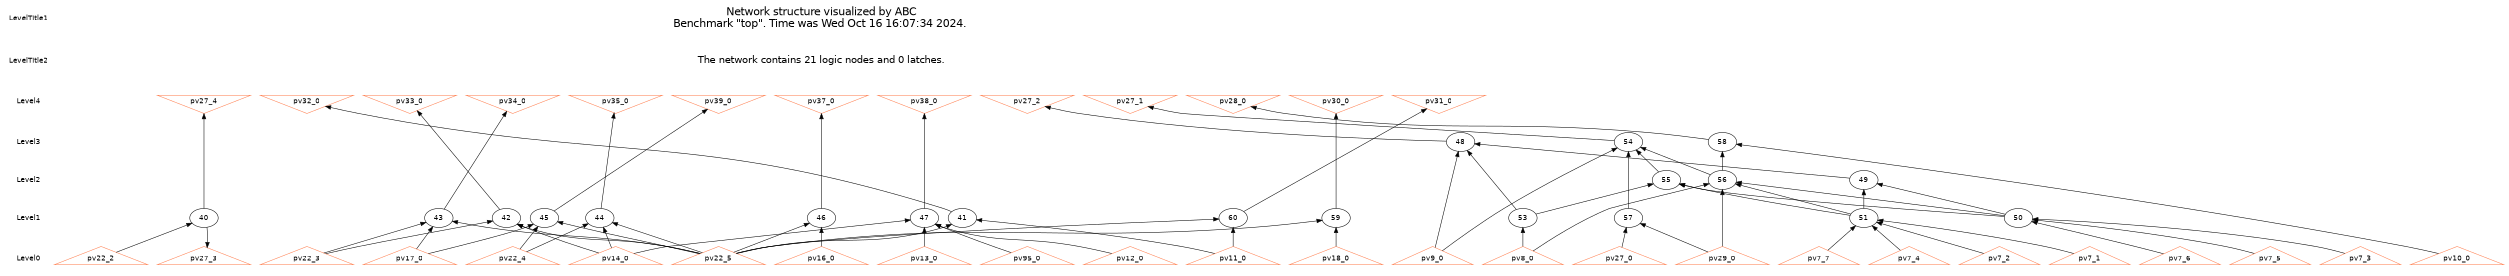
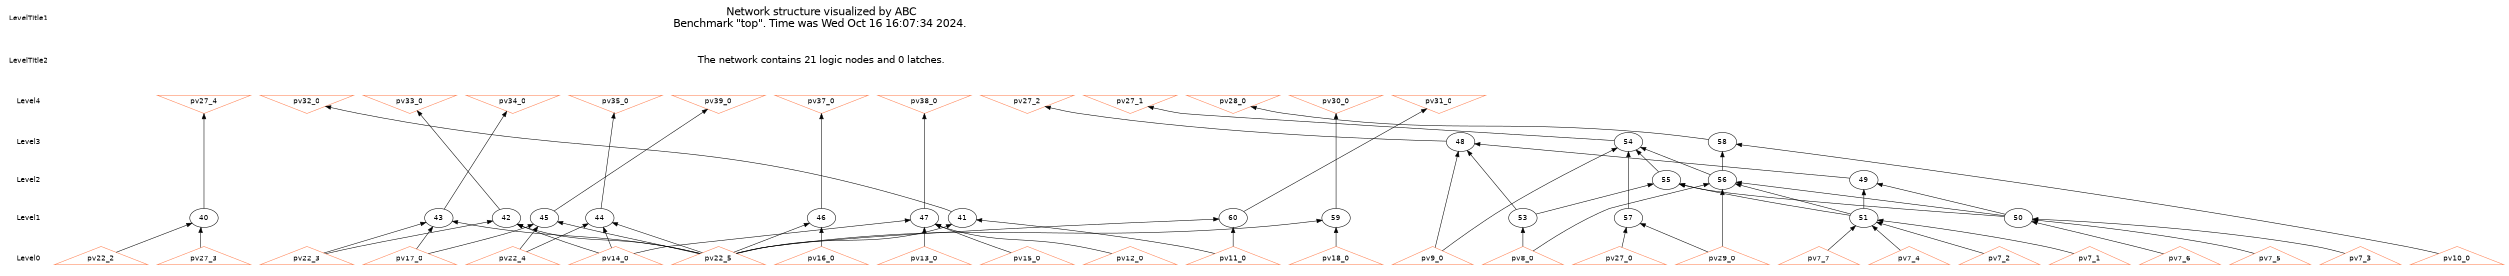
edge "40" -> "pv27_3": reversed
node "pv95_0": label "pv95_0" -> "pv15_0"
